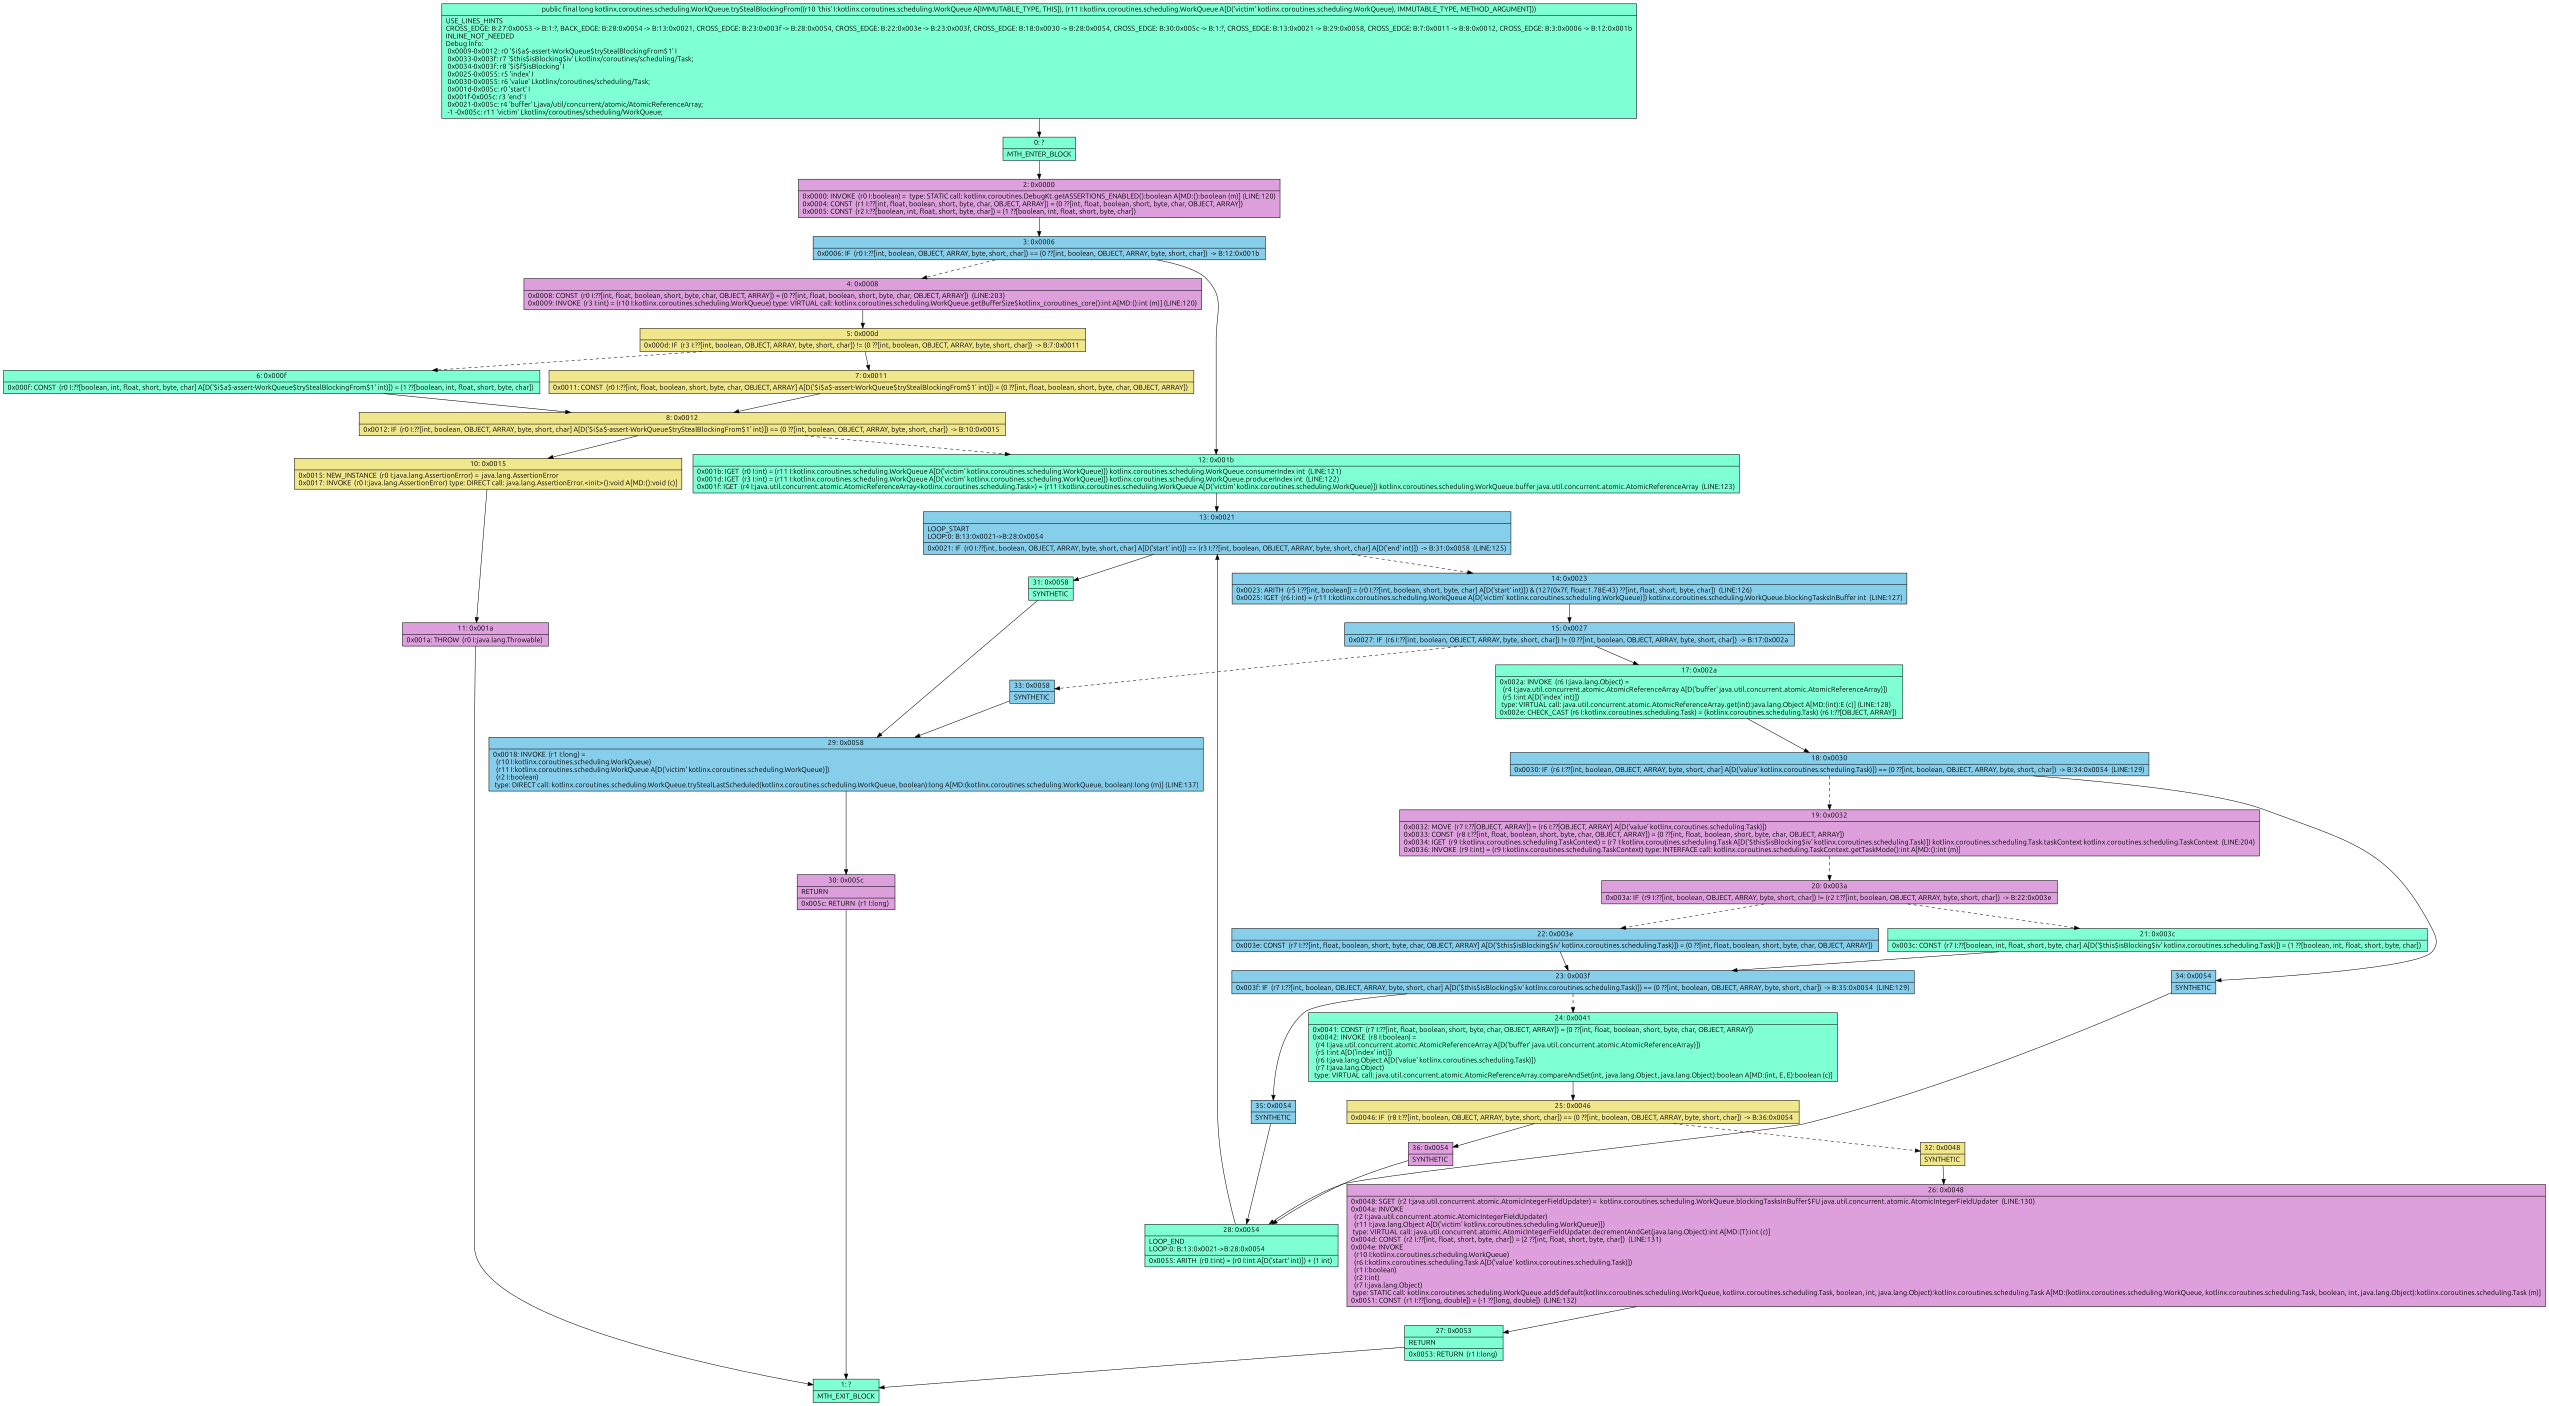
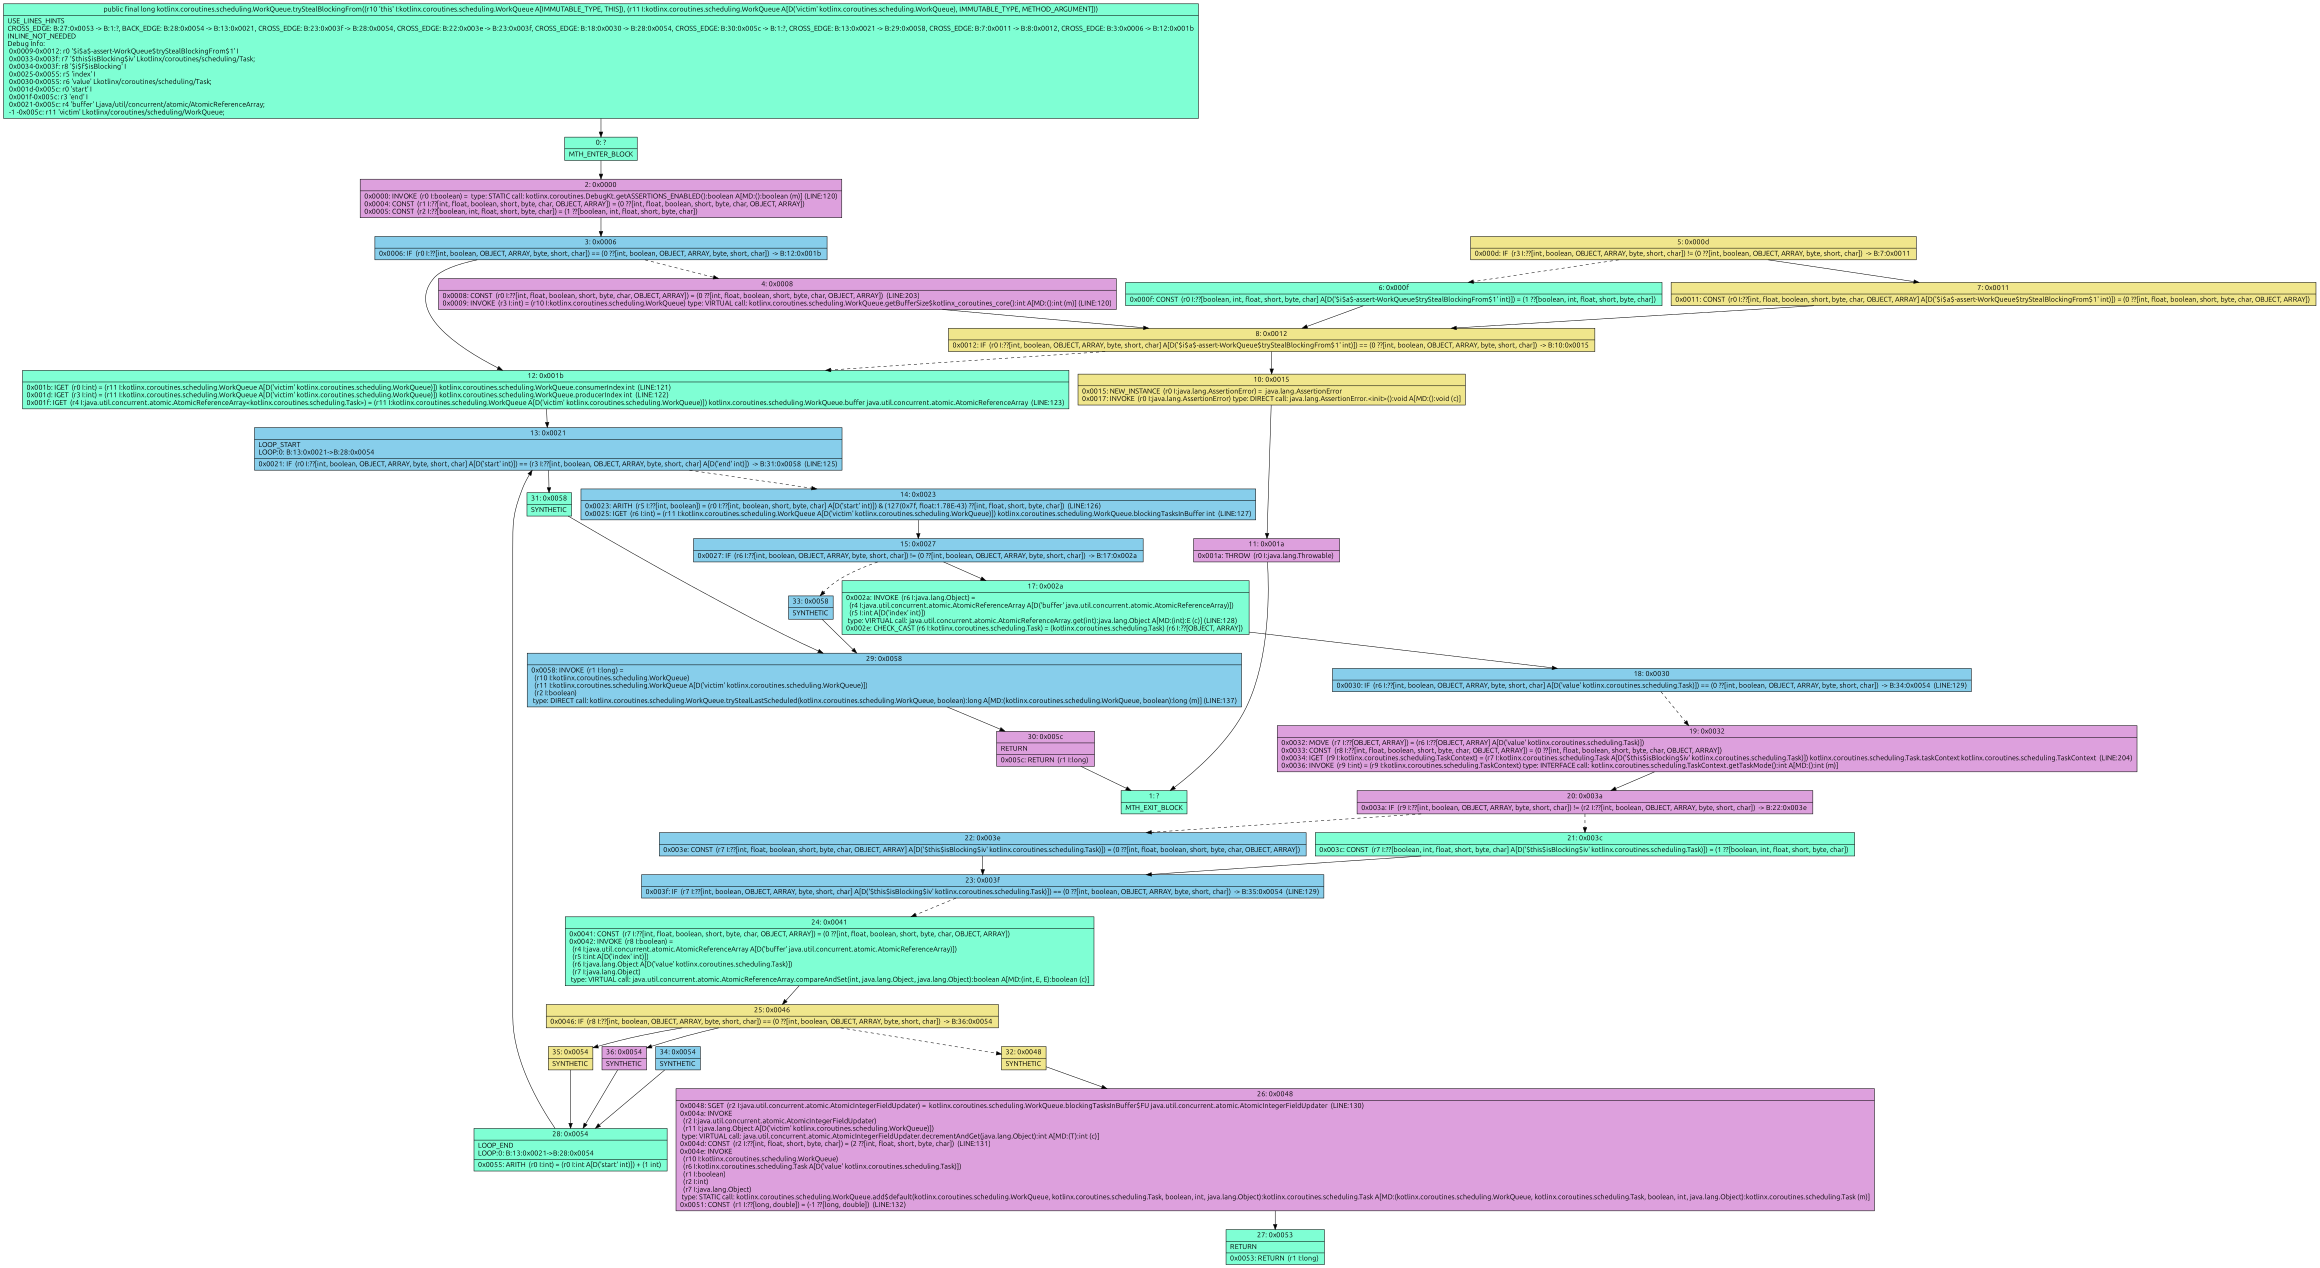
edge "4: 0x0008" -> "5: 0x000d": now "4: 0x0008" -> "8: 0x0012"
node "29: 0x0058": text "0x0018: INVOKE  (r1 I:long) =" -> "0x0058: INVOKE  (r1 I:long) ="
edge "18: 0x0030" -> "34: 0x0054": removed
edge "19: 0x0032" -> "20: 0x003a": style dashed -> solid
edge "23: 0x003f" -> "35: 0x0054": now "25: 0x0046" -> "35: 0x0054"
node "35: 0x0054": fillcolor skyblue -> khaki
edge "27: 0x0053" -> "1: ?": removed
